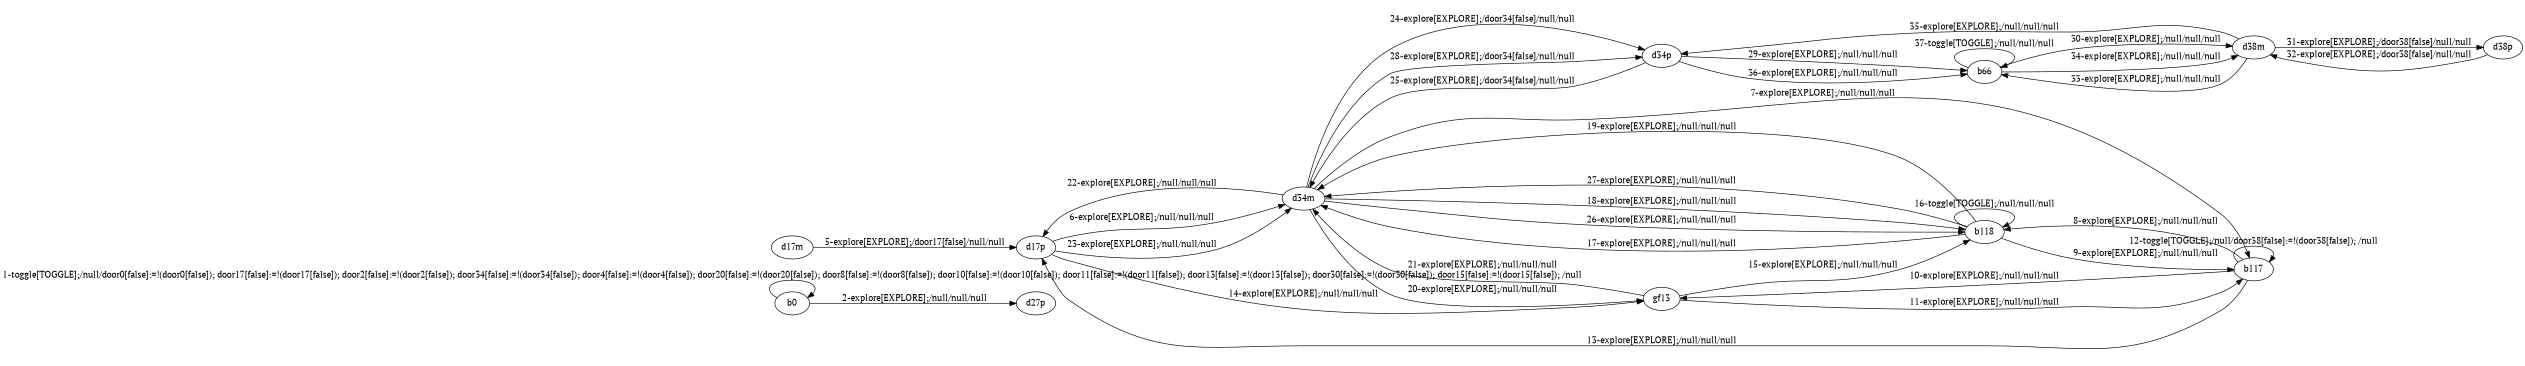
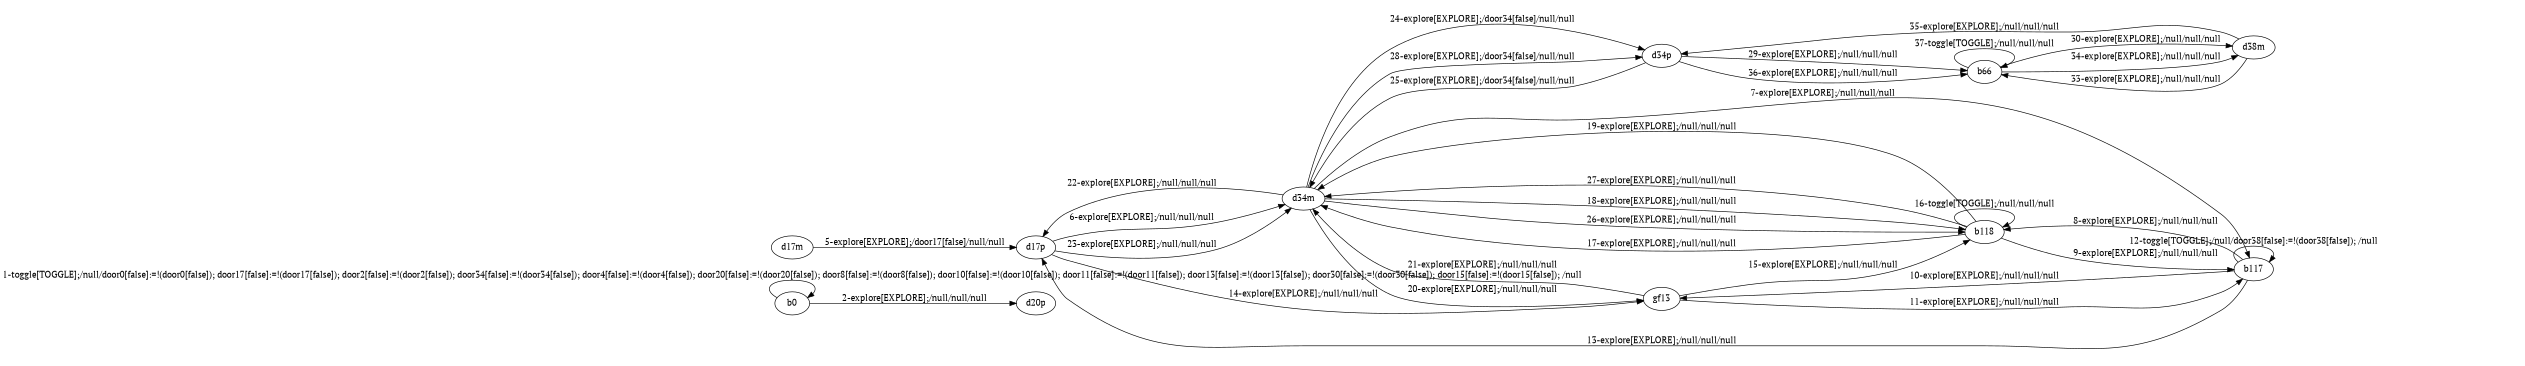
node "d38p": removed
node "d27p": label "d27p" -> "d20p"
